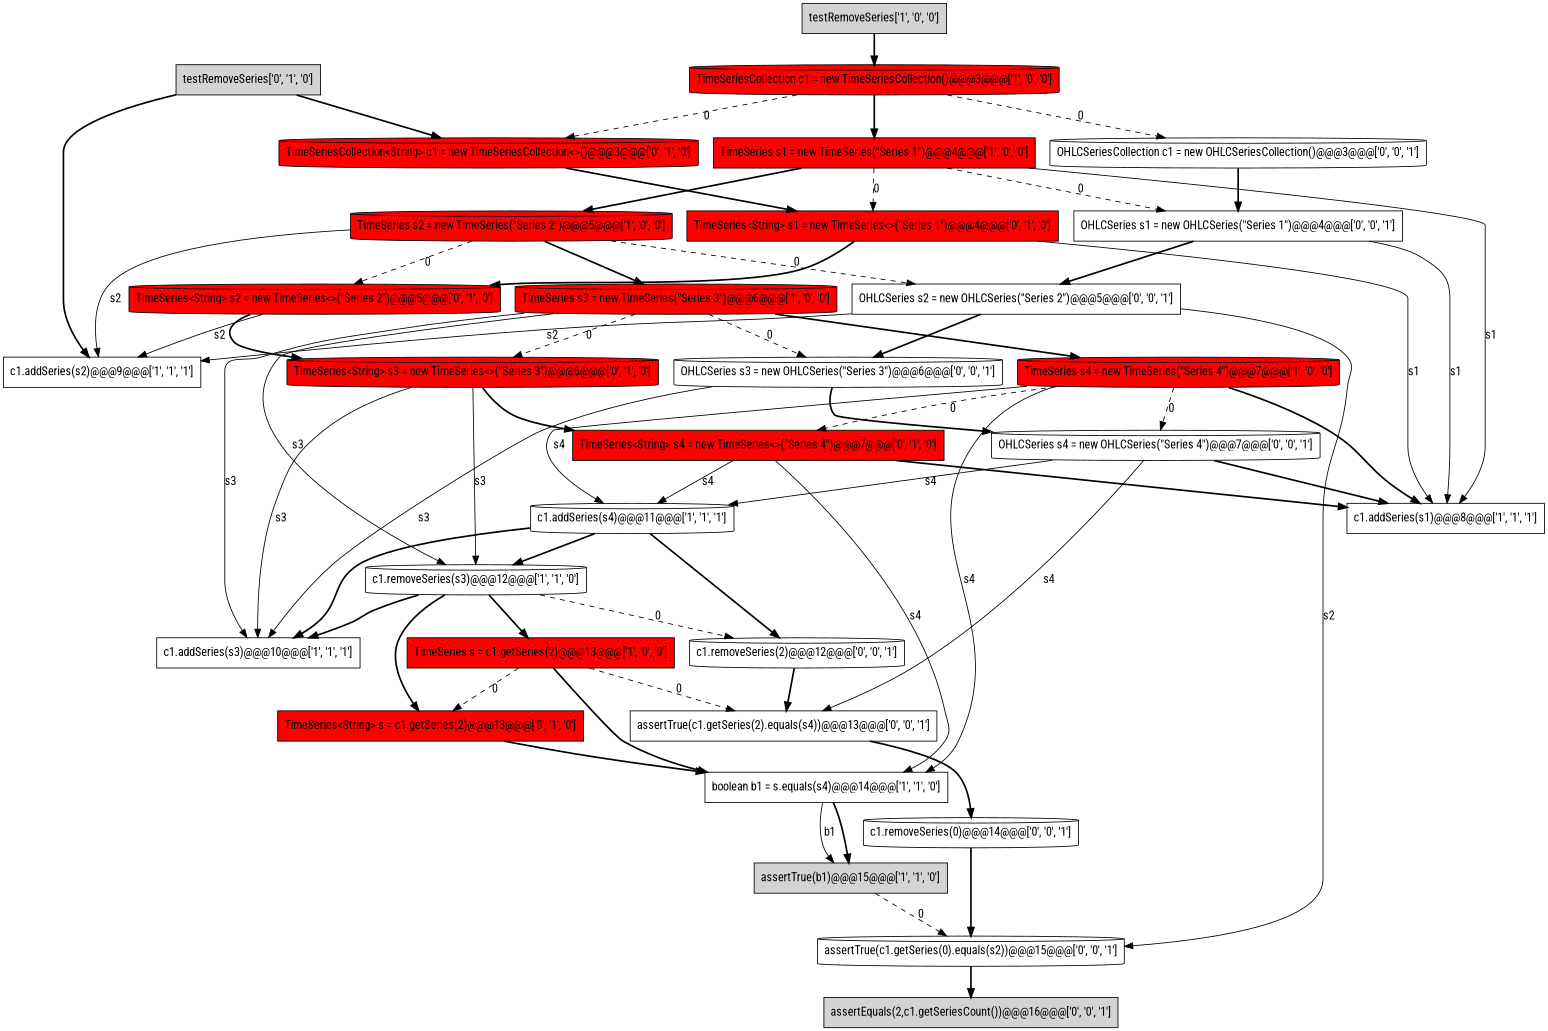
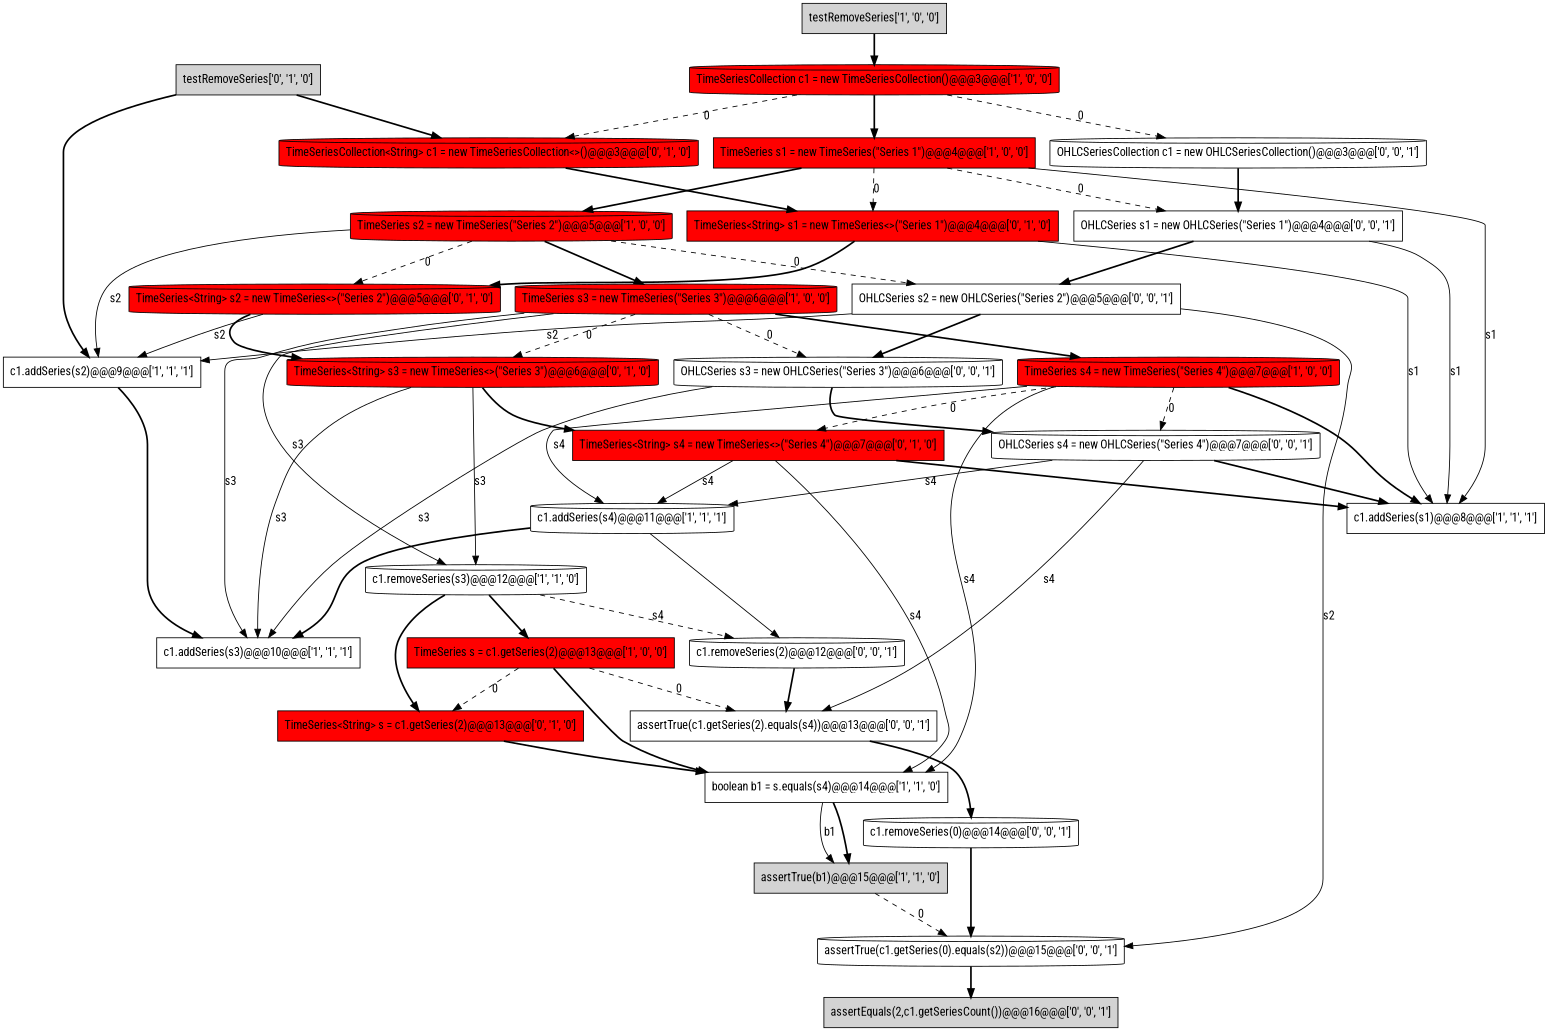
edge "c1.addSeries(s4)@@@11@@@['1', '1', '1']" -> "c1.removeSeries(s3)@@@12@@@['1', '1', '0']": removed
edge "c1.addSeries(s4)@@@11@@@['1', '1', '1']" -> "c1.removeSeries(2)@@@12@@@['0', '0', '1']": style bold -> solid
edge "c1.removeSeries(s3)@@@12@@@['1', '1', '0']" -> "c1.addSeries(s3)@@@10@@@['1', '1', '1']": now "c1.addSeries(s2)@@@9@@@['1', '1', '1']" -> "c1.addSeries(s3)@@@10@@@['1', '1', '1']"
edge "c1.removeSeries(s3)@@@12@@@['1', '1', '0']" -> "c1.removeSeries(2)@@@12@@@['0', '0', '1']": label "0" -> "s4"
